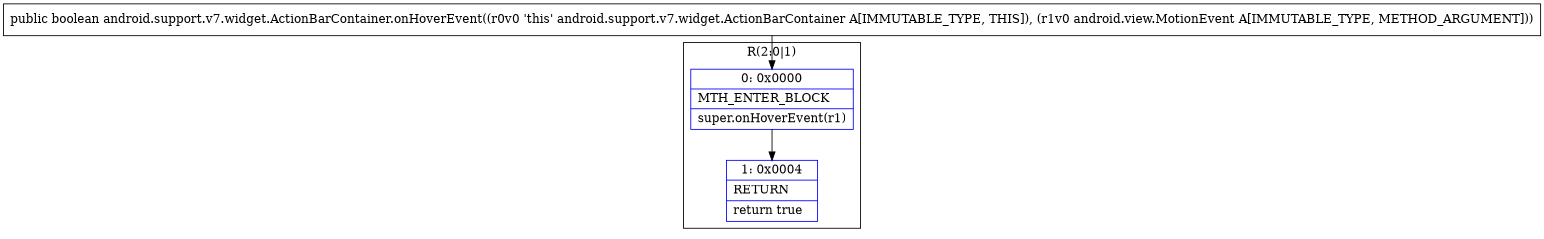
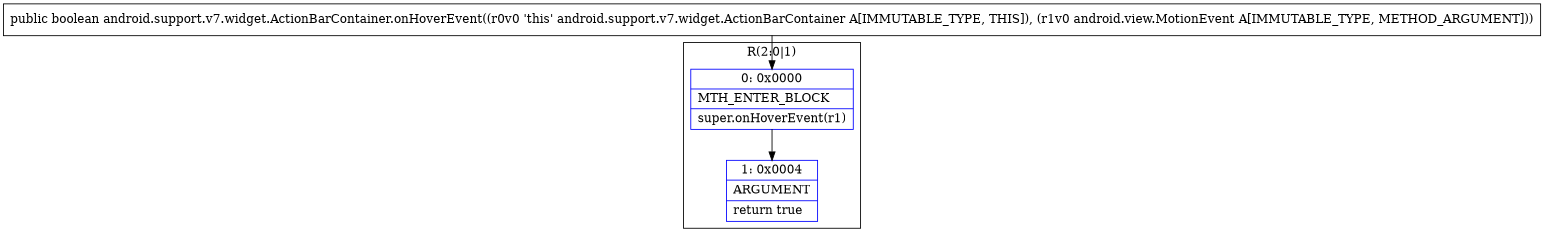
node "1: 0x0004": text "RETURN" -> "ARGUMENT"
